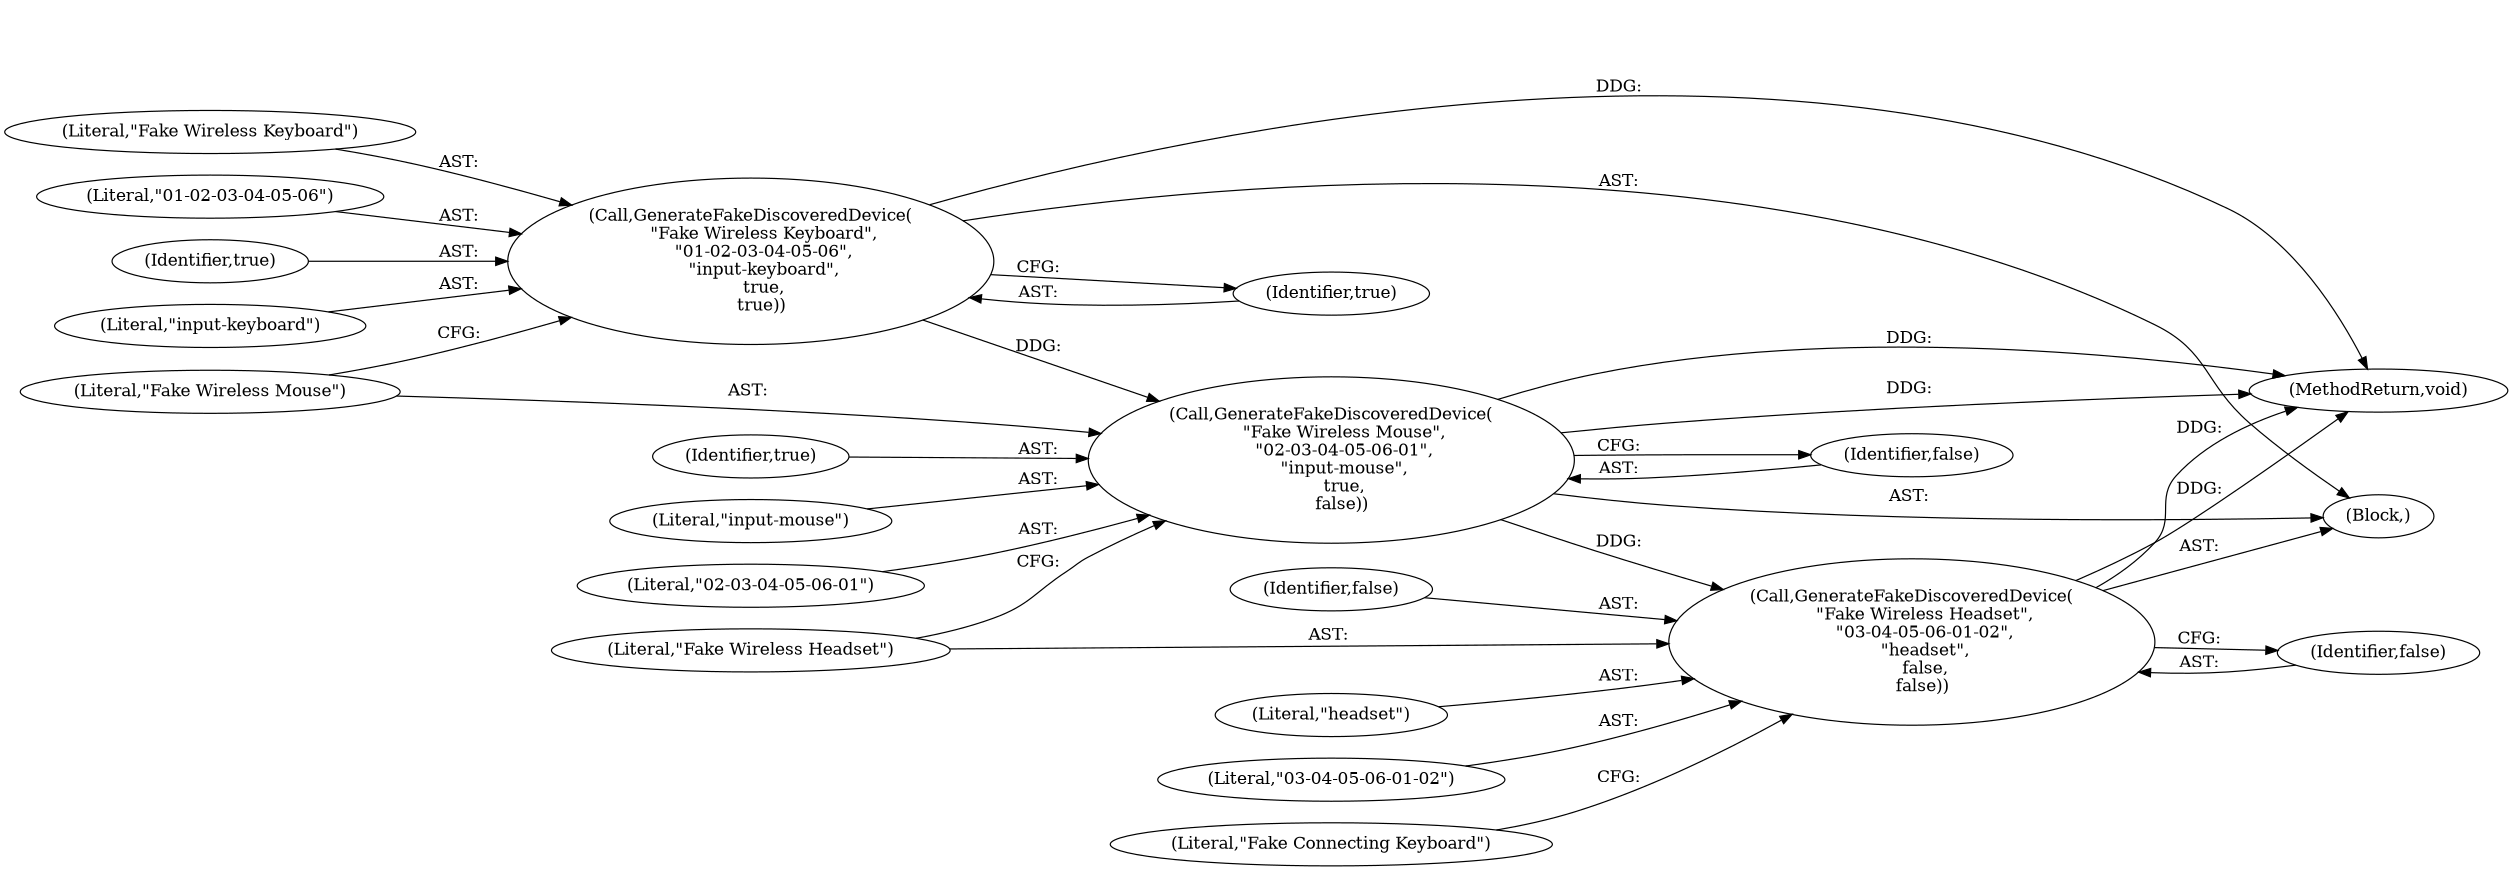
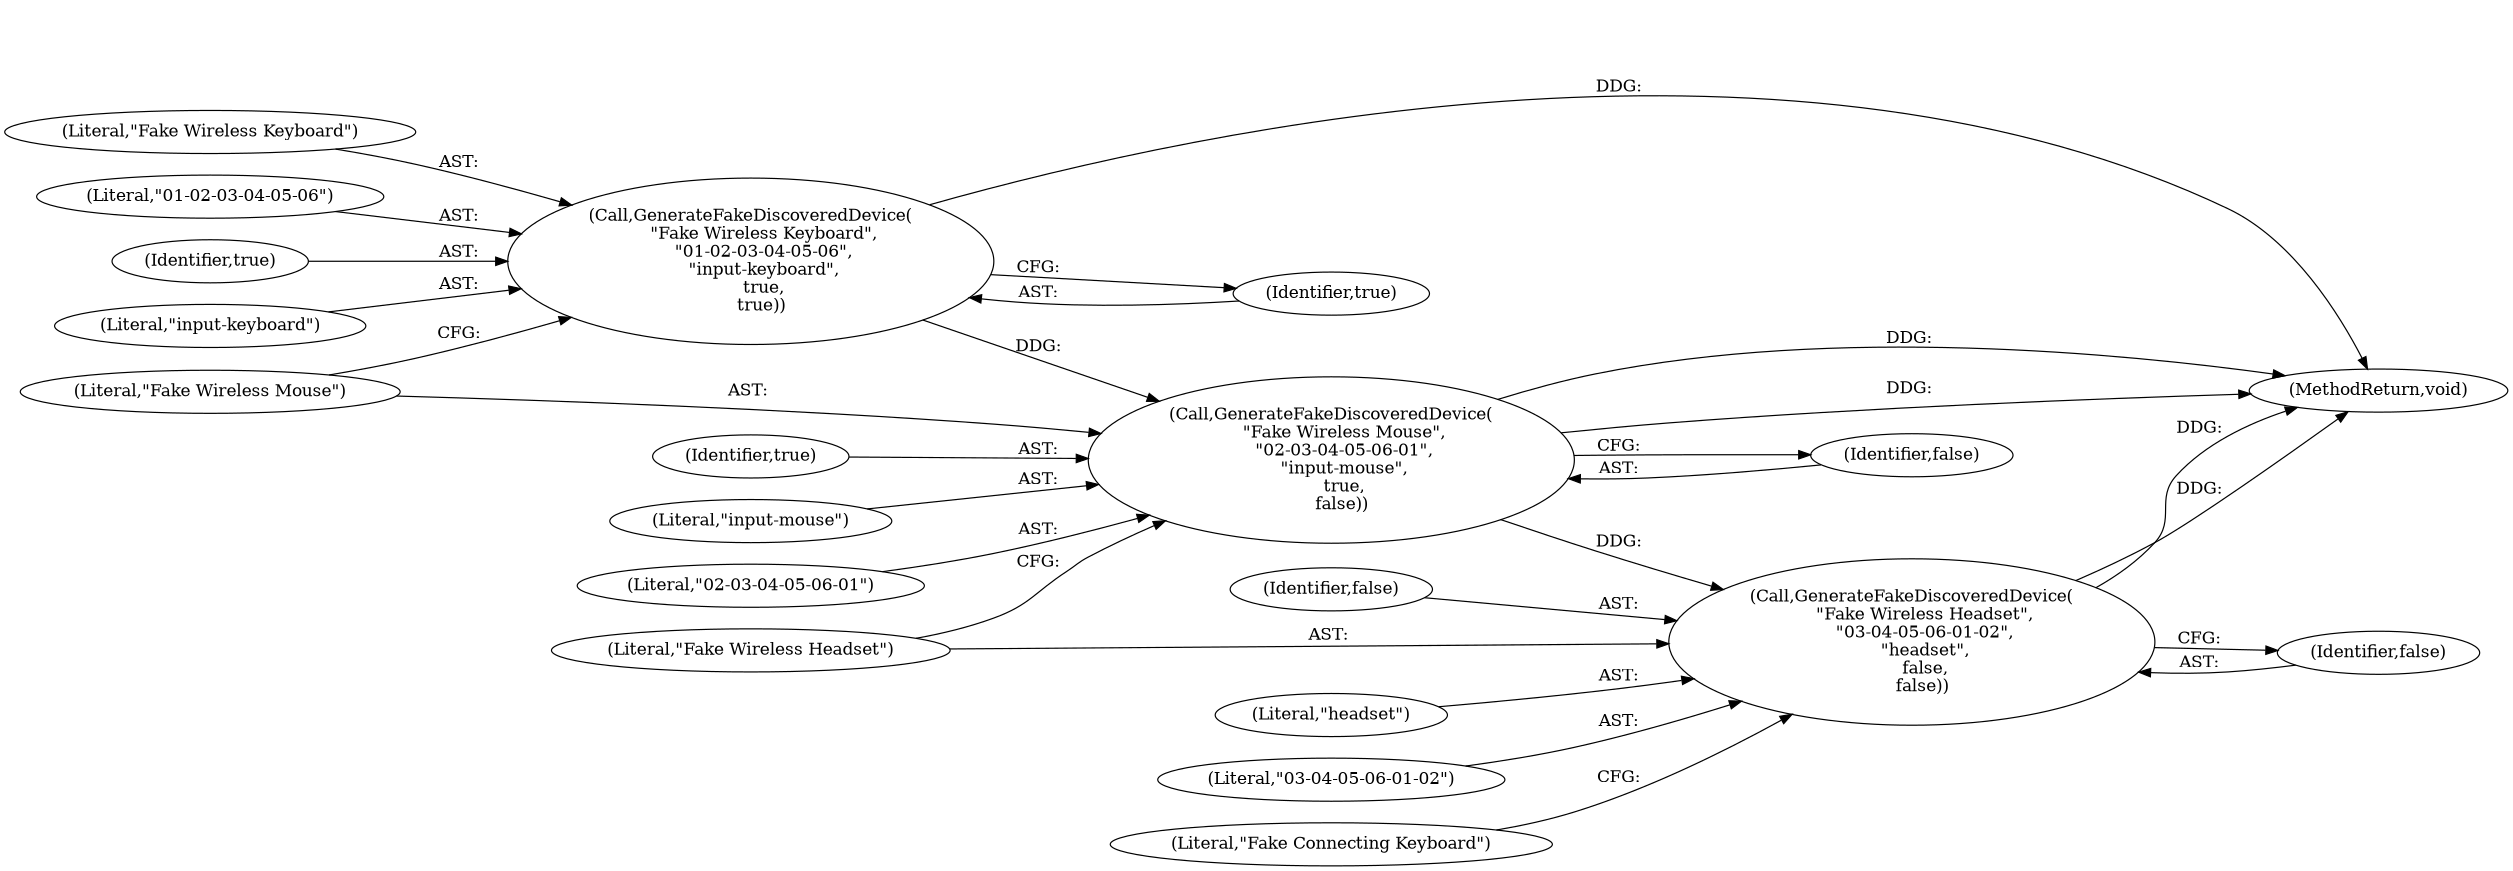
node "(Block,)": removed
